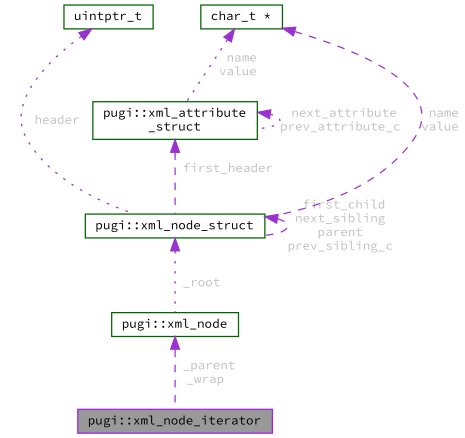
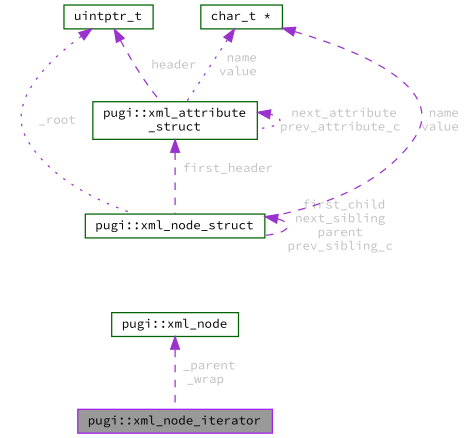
edge "pugi::xml_attribute _struct" -> "uintptr_t": added, label "header"
edge "pugi::xml_node_struct" -> "uintptr_t": label " header" -> " _root"
edge "pugi::xml_node" -> "pugi::xml_node_struct": removed, label "_root"
